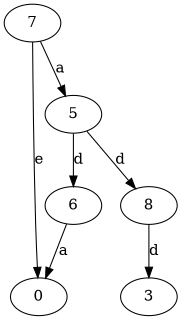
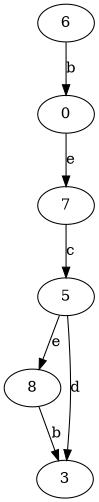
edge "7" -> "5": label "a" -> "c"
edge "7" -> "0": reversed
edge "5" -> "6": now "5" -> "3"
edge "5" -> "8": label "d" -> "e"
edge "6" -> "0": label "a" -> "b"
edge "8" -> "3": label "d" -> "b"
